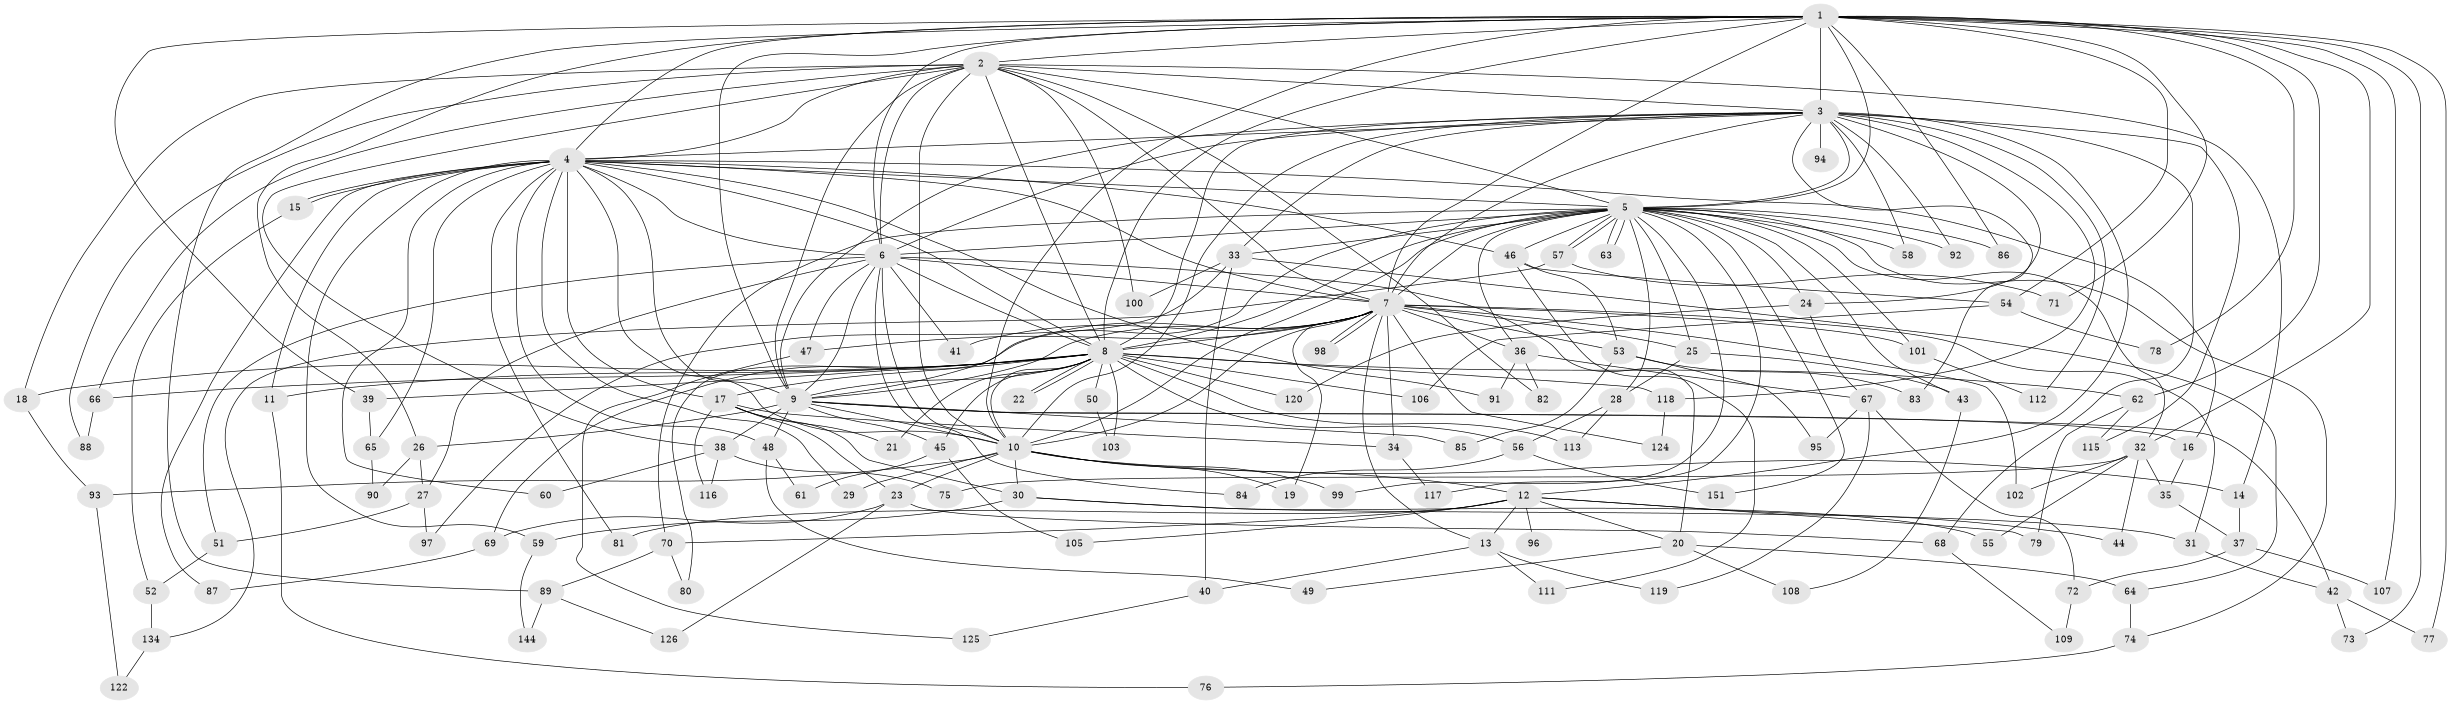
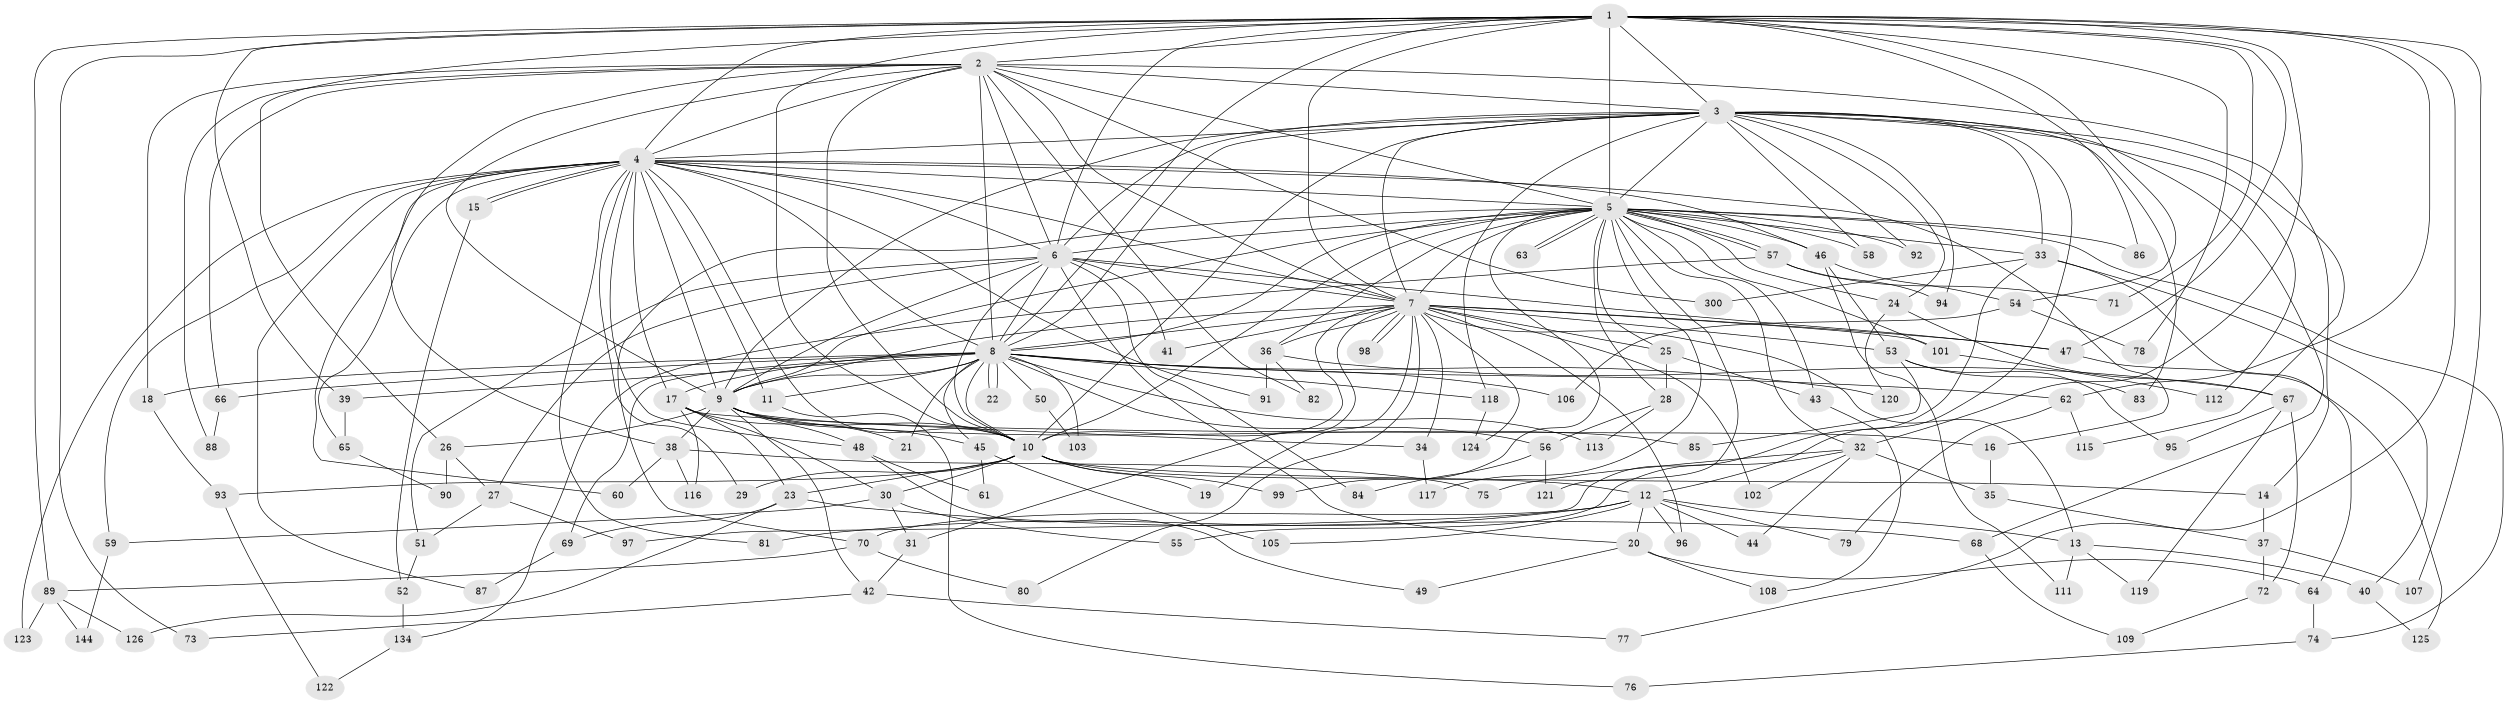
edge "1" -- "9": now "1" -- "47"
edge "57" -- "94": added
node "100": label "100" -> "300"
edge "7" -- "96": added
node "151": label "151" -> "121"
node "123": added
